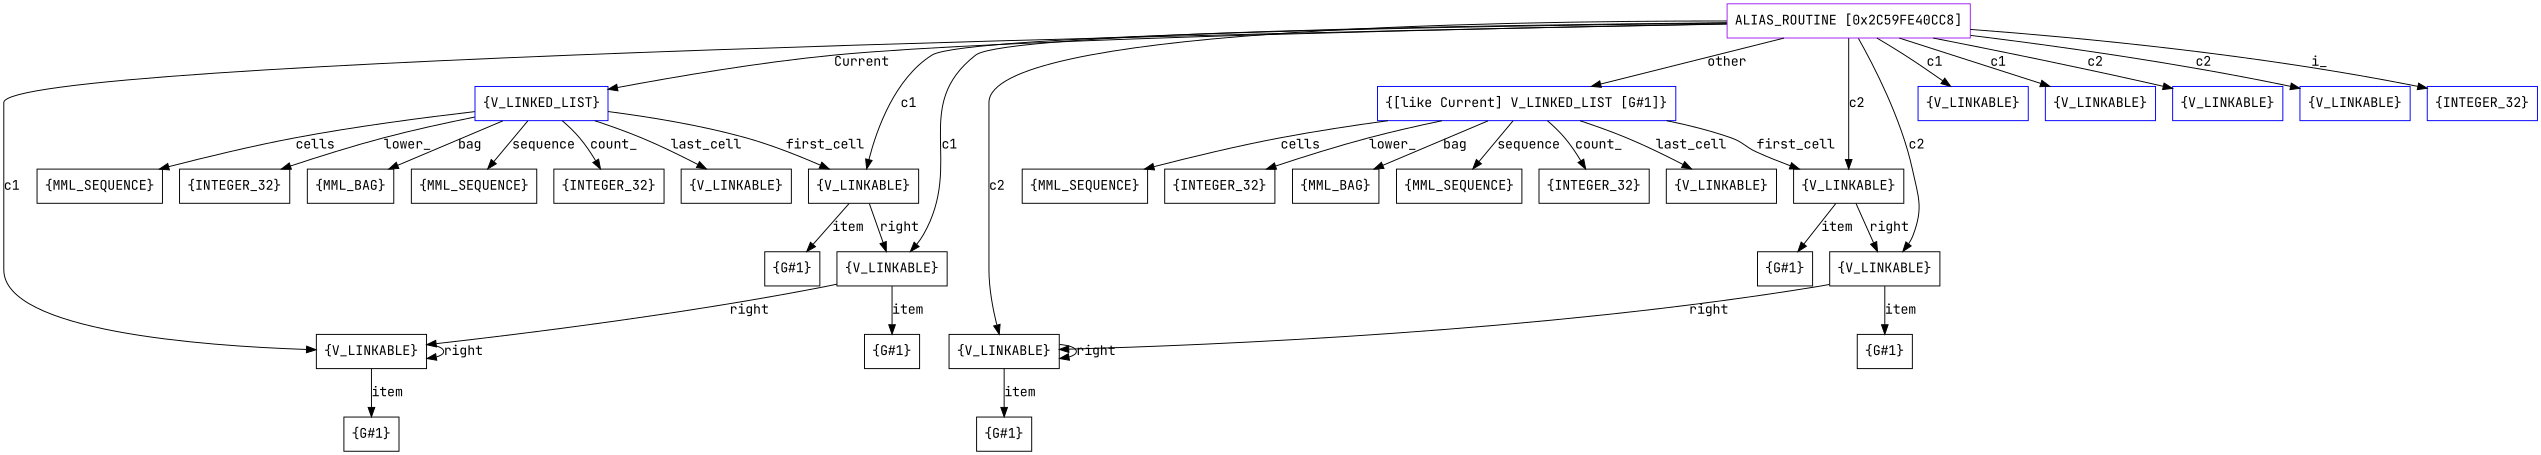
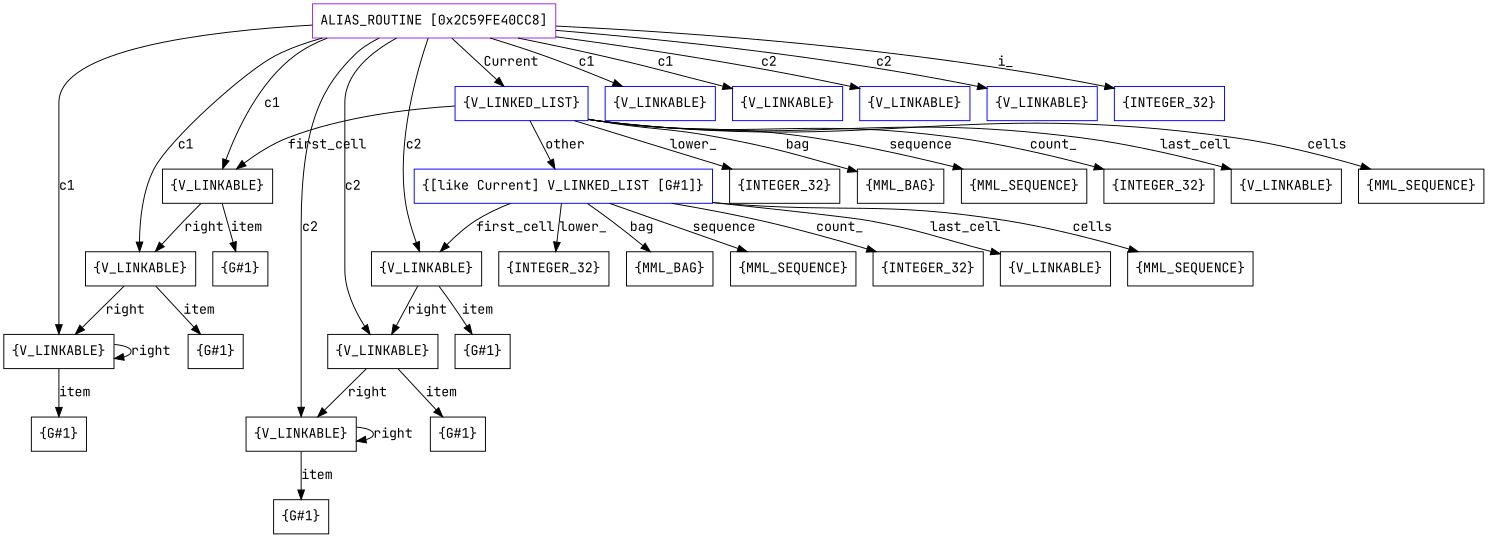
edge "ALIAS_ROUTINE [0x2C59FE40CC8]" -> "{[like Current] V_LINKED_LIST [G#1]}": now "{V_LINKED_LIST}" -> "{[like Current] V_LINKED_LIST [G#1]}"
